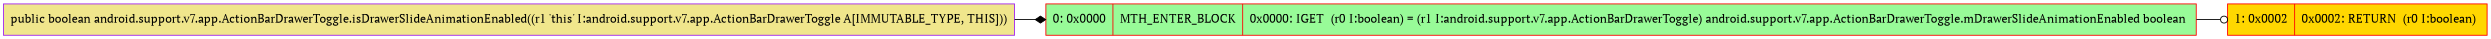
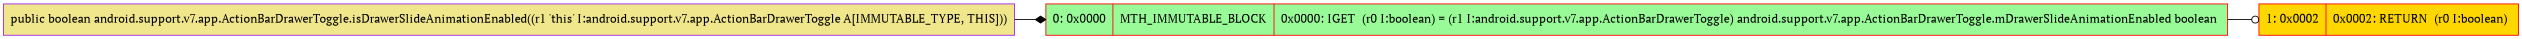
node "0: 0x0000": text "MTH_ENTER_BLOCK" -> "MTH_IMMUTABLE_BLOCK"
